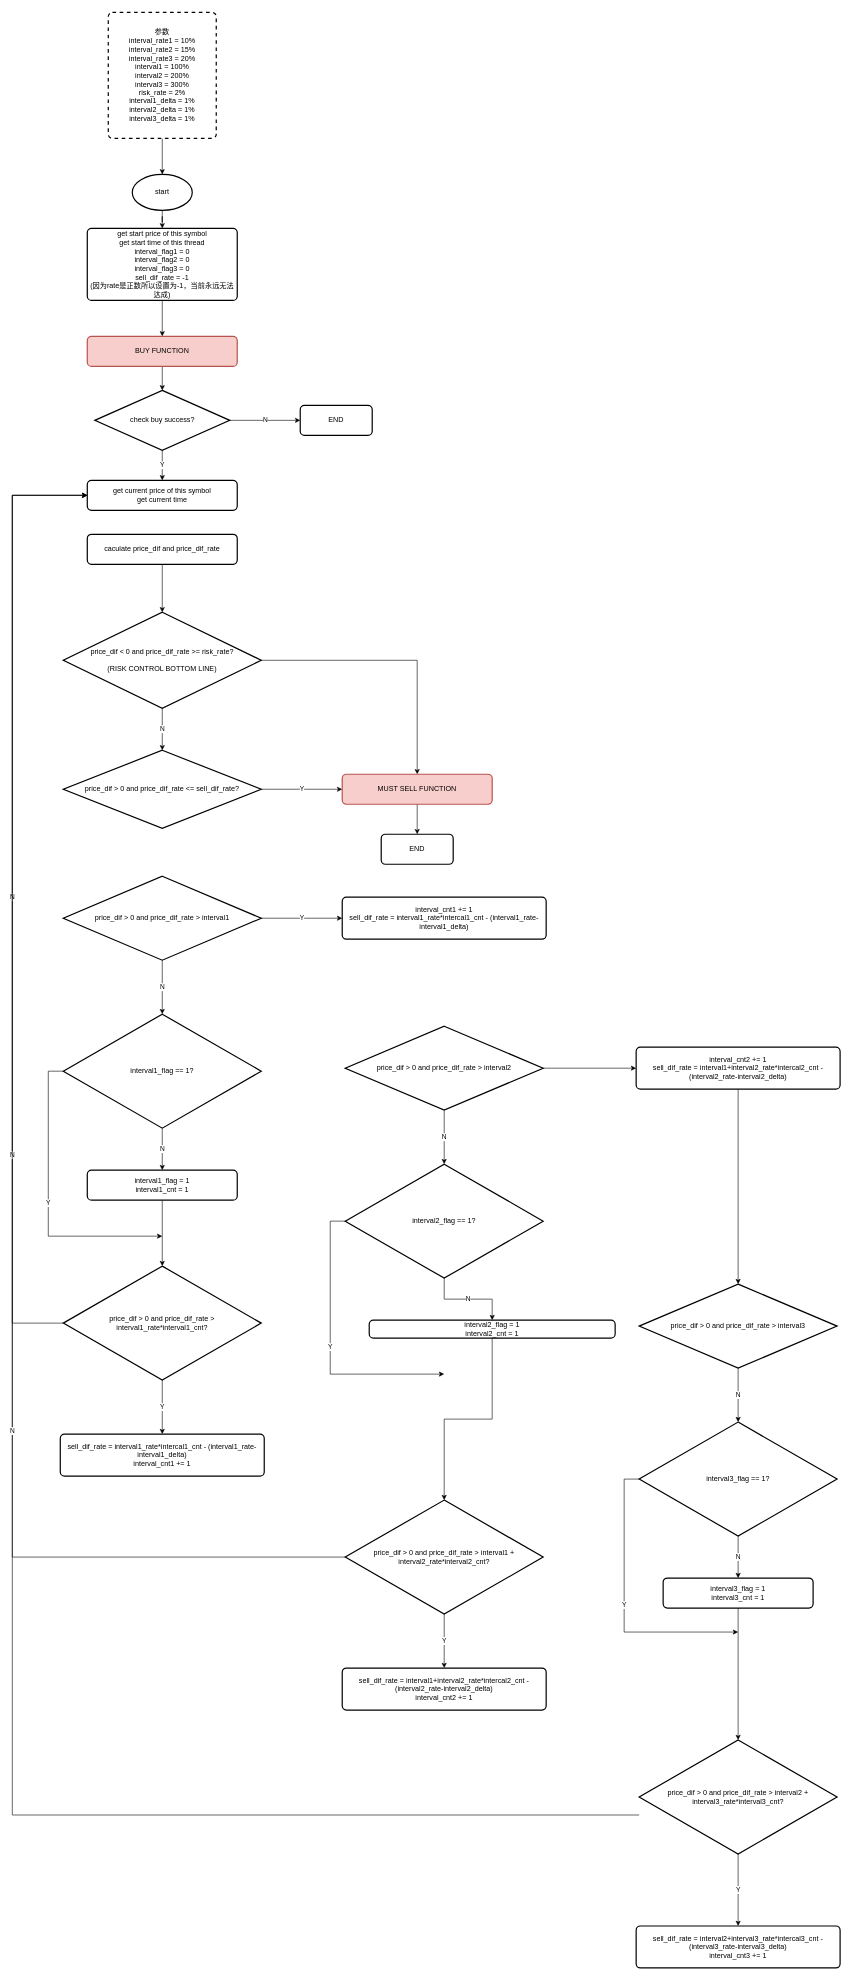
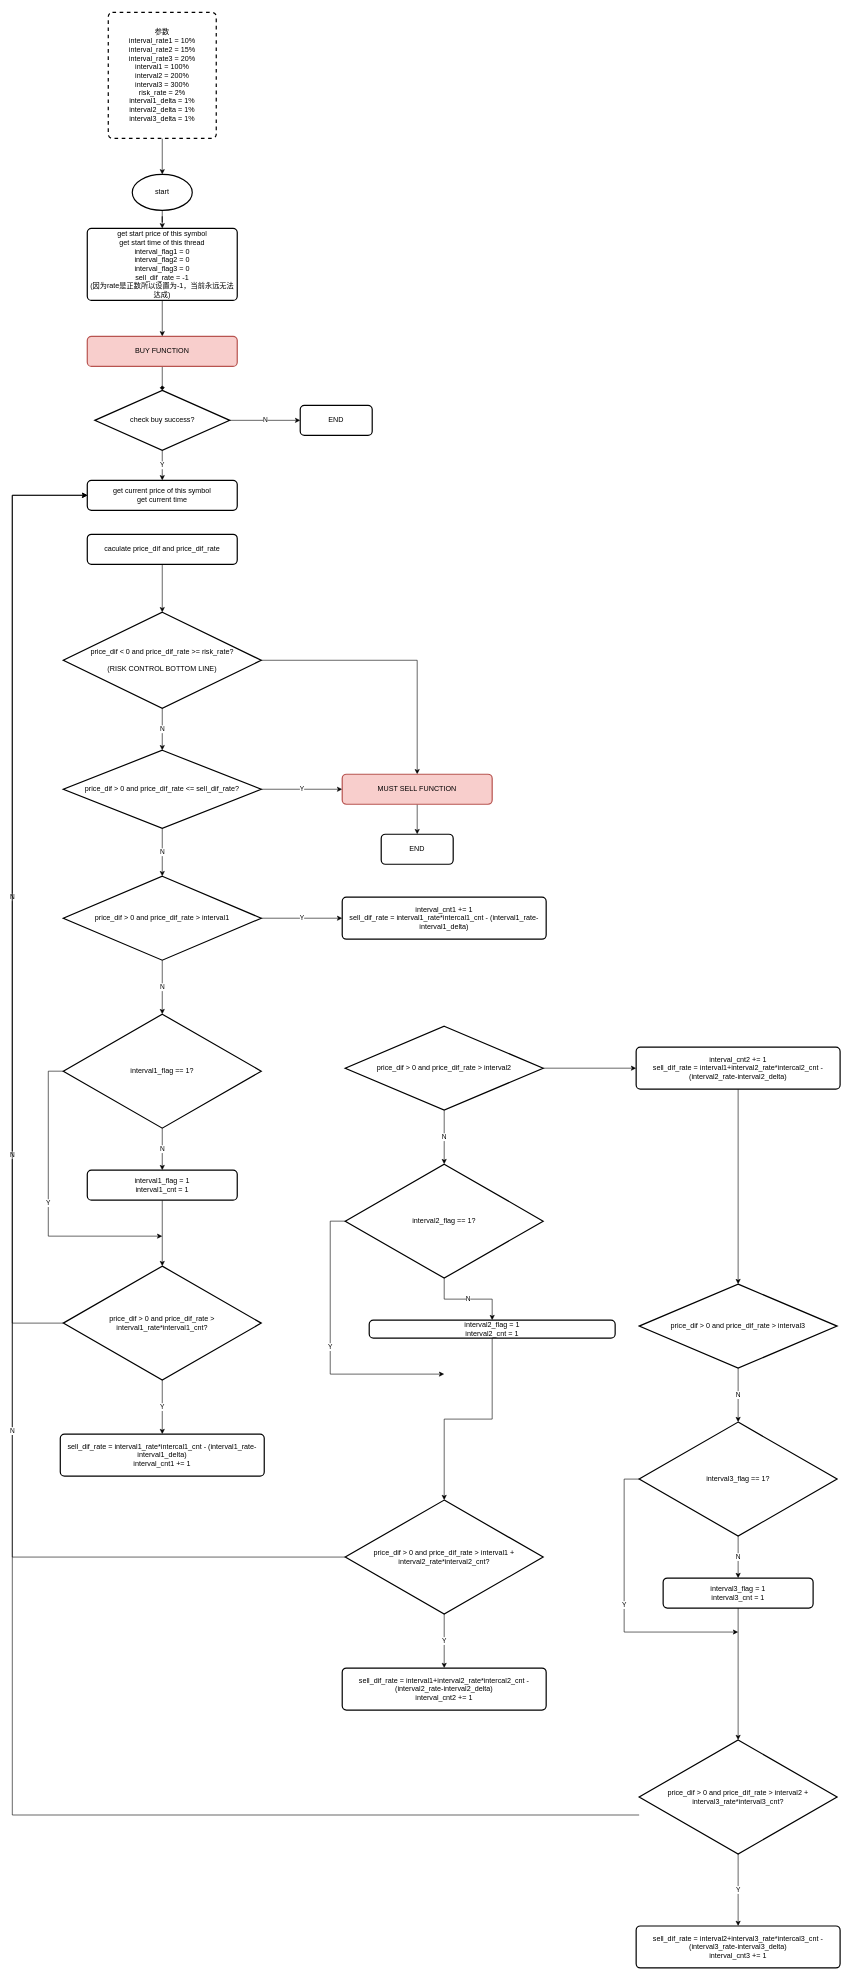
edge "BUY FUNCTION" -> "check buy success?": arrowhead classic -> diamond
edge "price_dif > 0 and price_dif_rate <= sell_dif_rate?" -> "price_dif > 0 and price_dif_rate > interval1": added, label "N"
